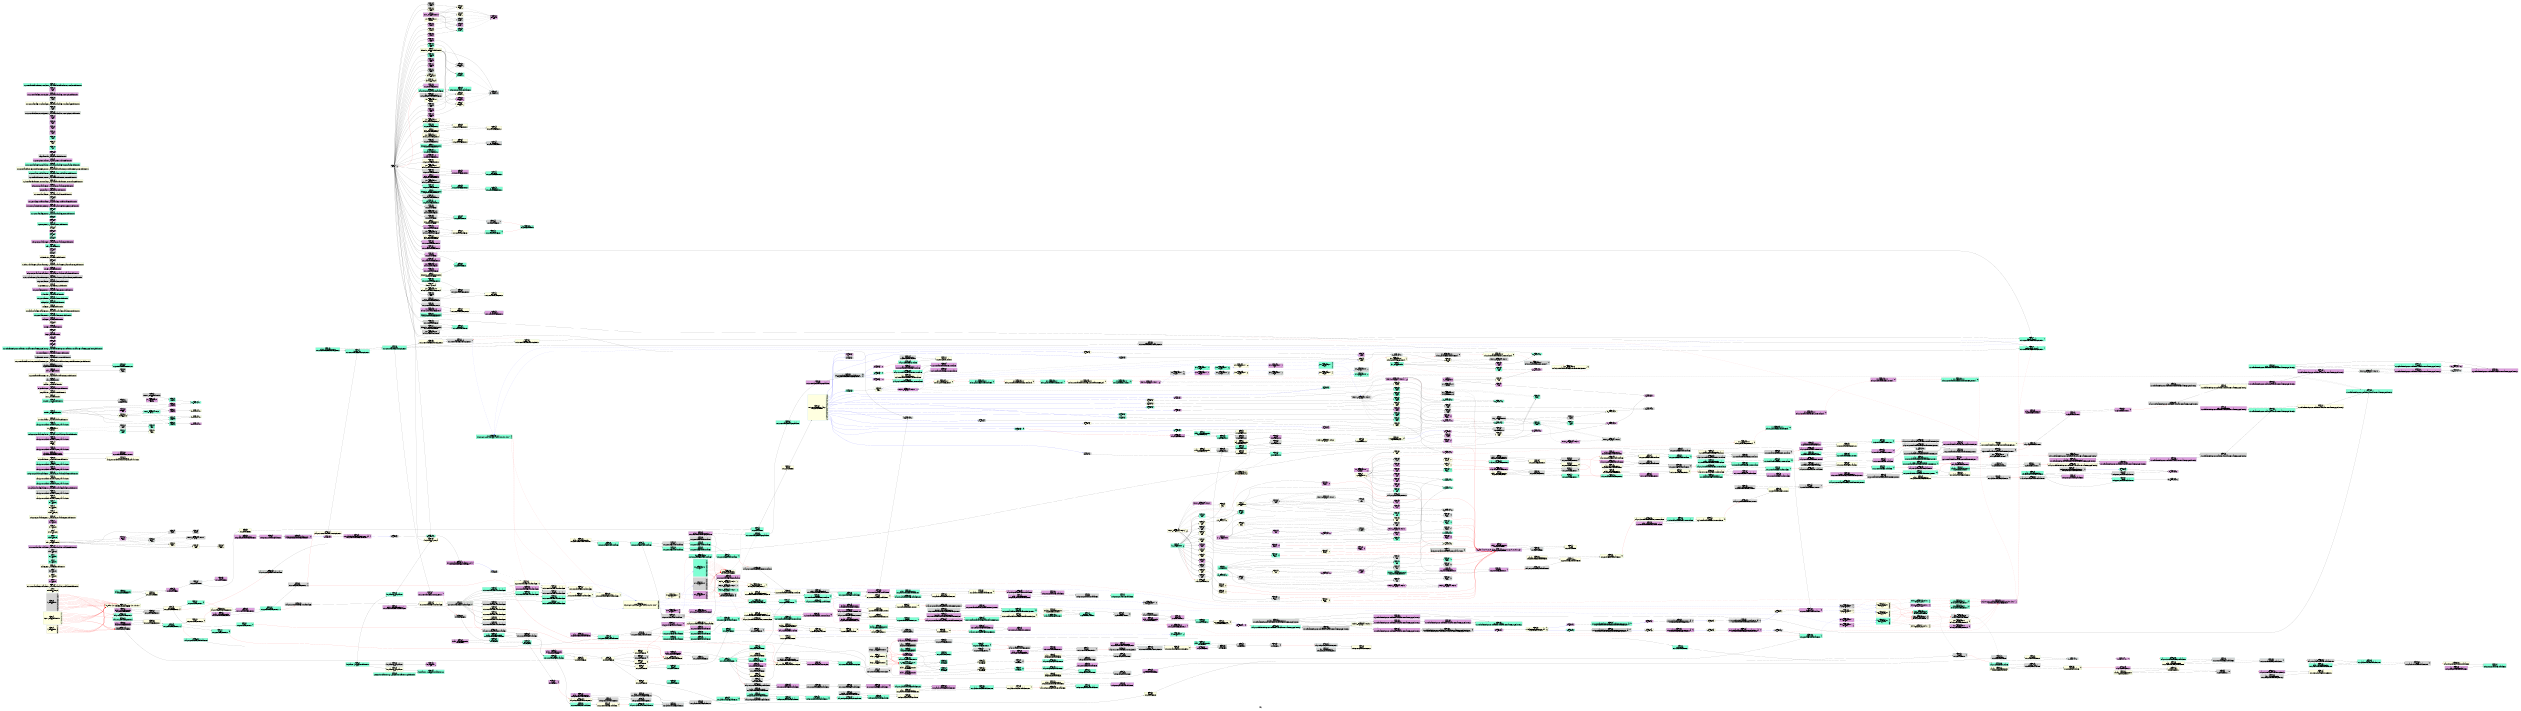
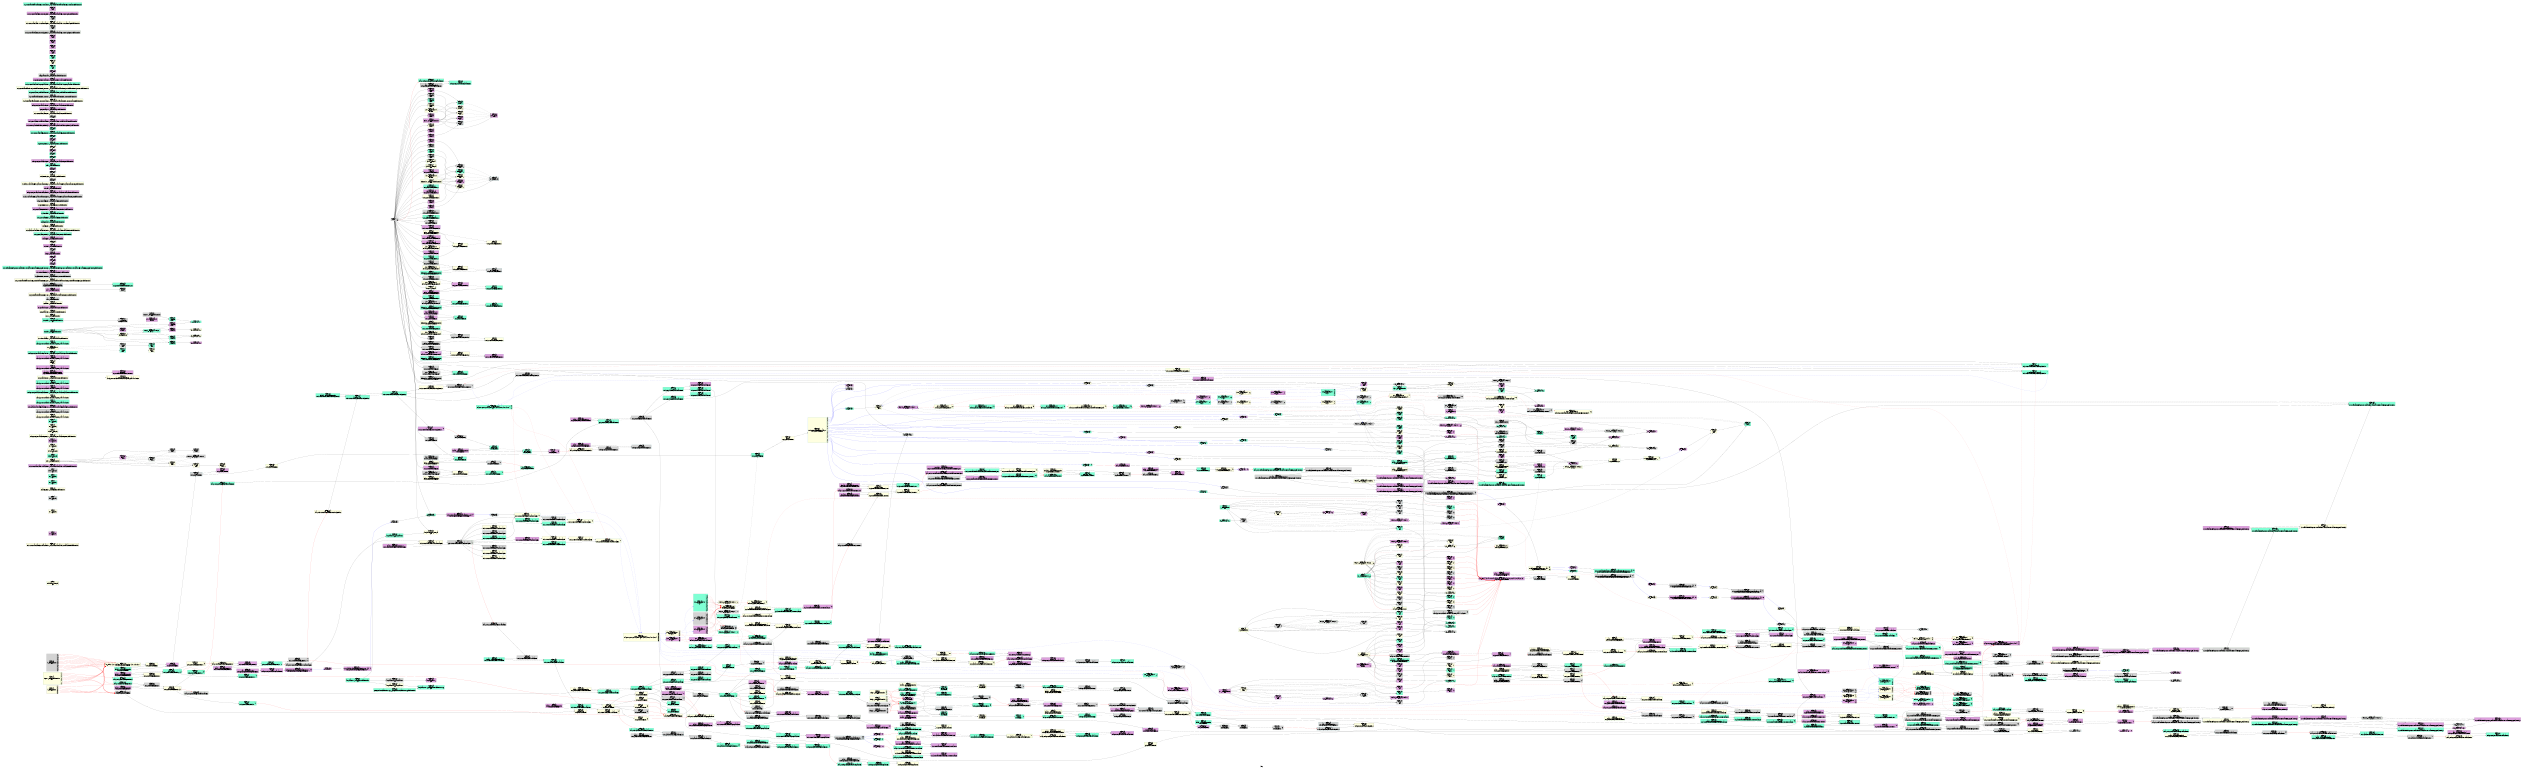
node "NodeID: 412": removed
